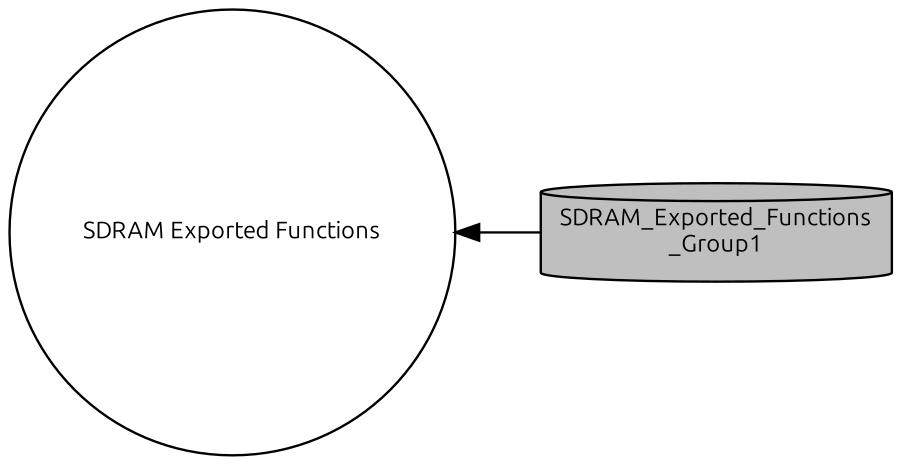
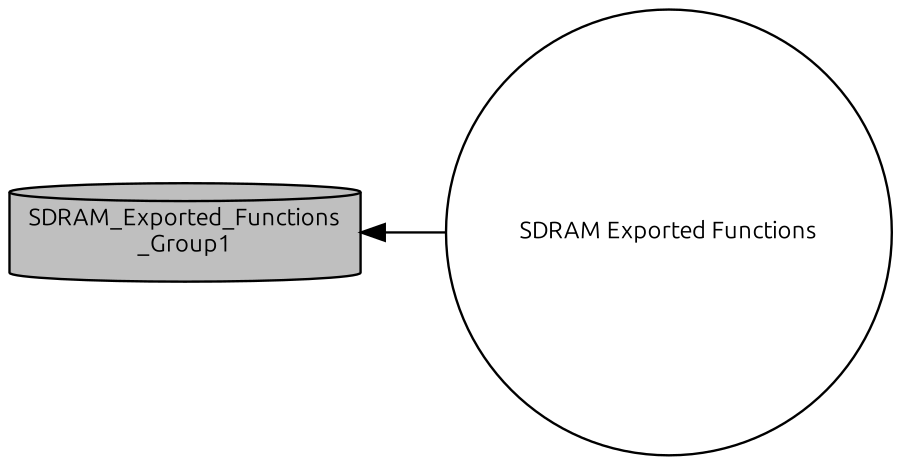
edge "SDRAM_Exported_Functions _Group1" -> "SDRAM Exported Functions": reversed
